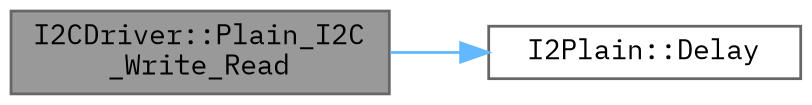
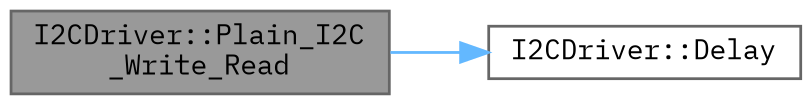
node "I2Plain::Delay": label "I2Plain::Delay" -> "I2CDriver::Delay"
